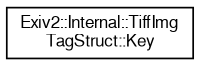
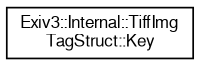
node "Exiv2::Internal::TiffImg TagStruct::Key": label "Exiv2::Internal::TiffImg TagStruct::Key" -> "Exiv3::Internal::TiffImg TagStruct::Key"
